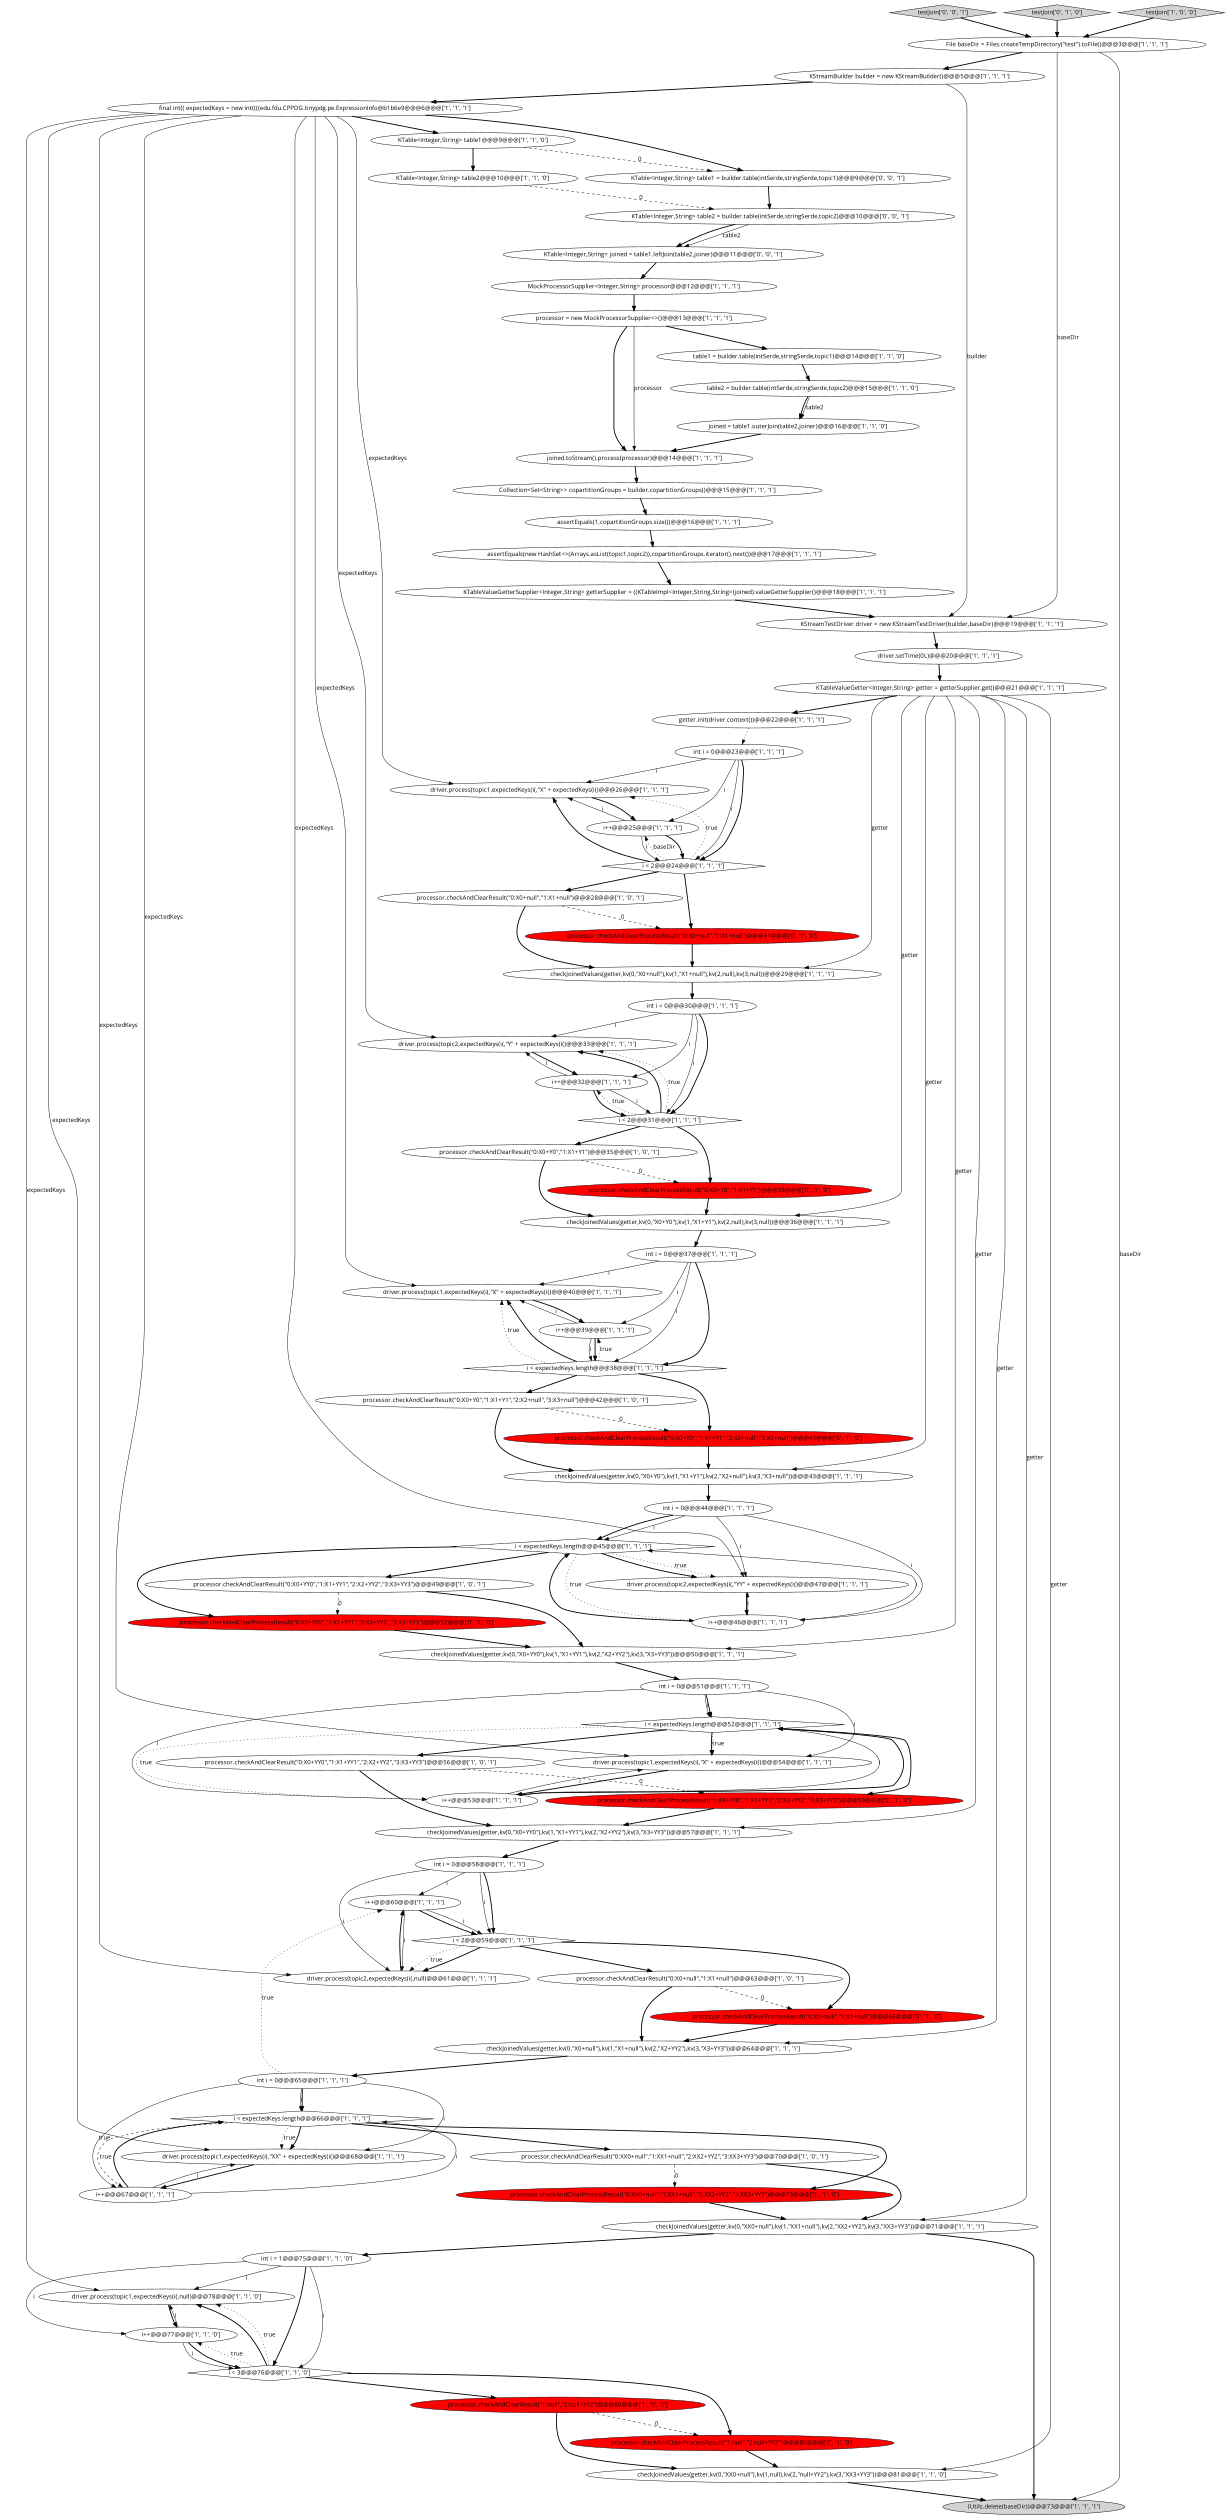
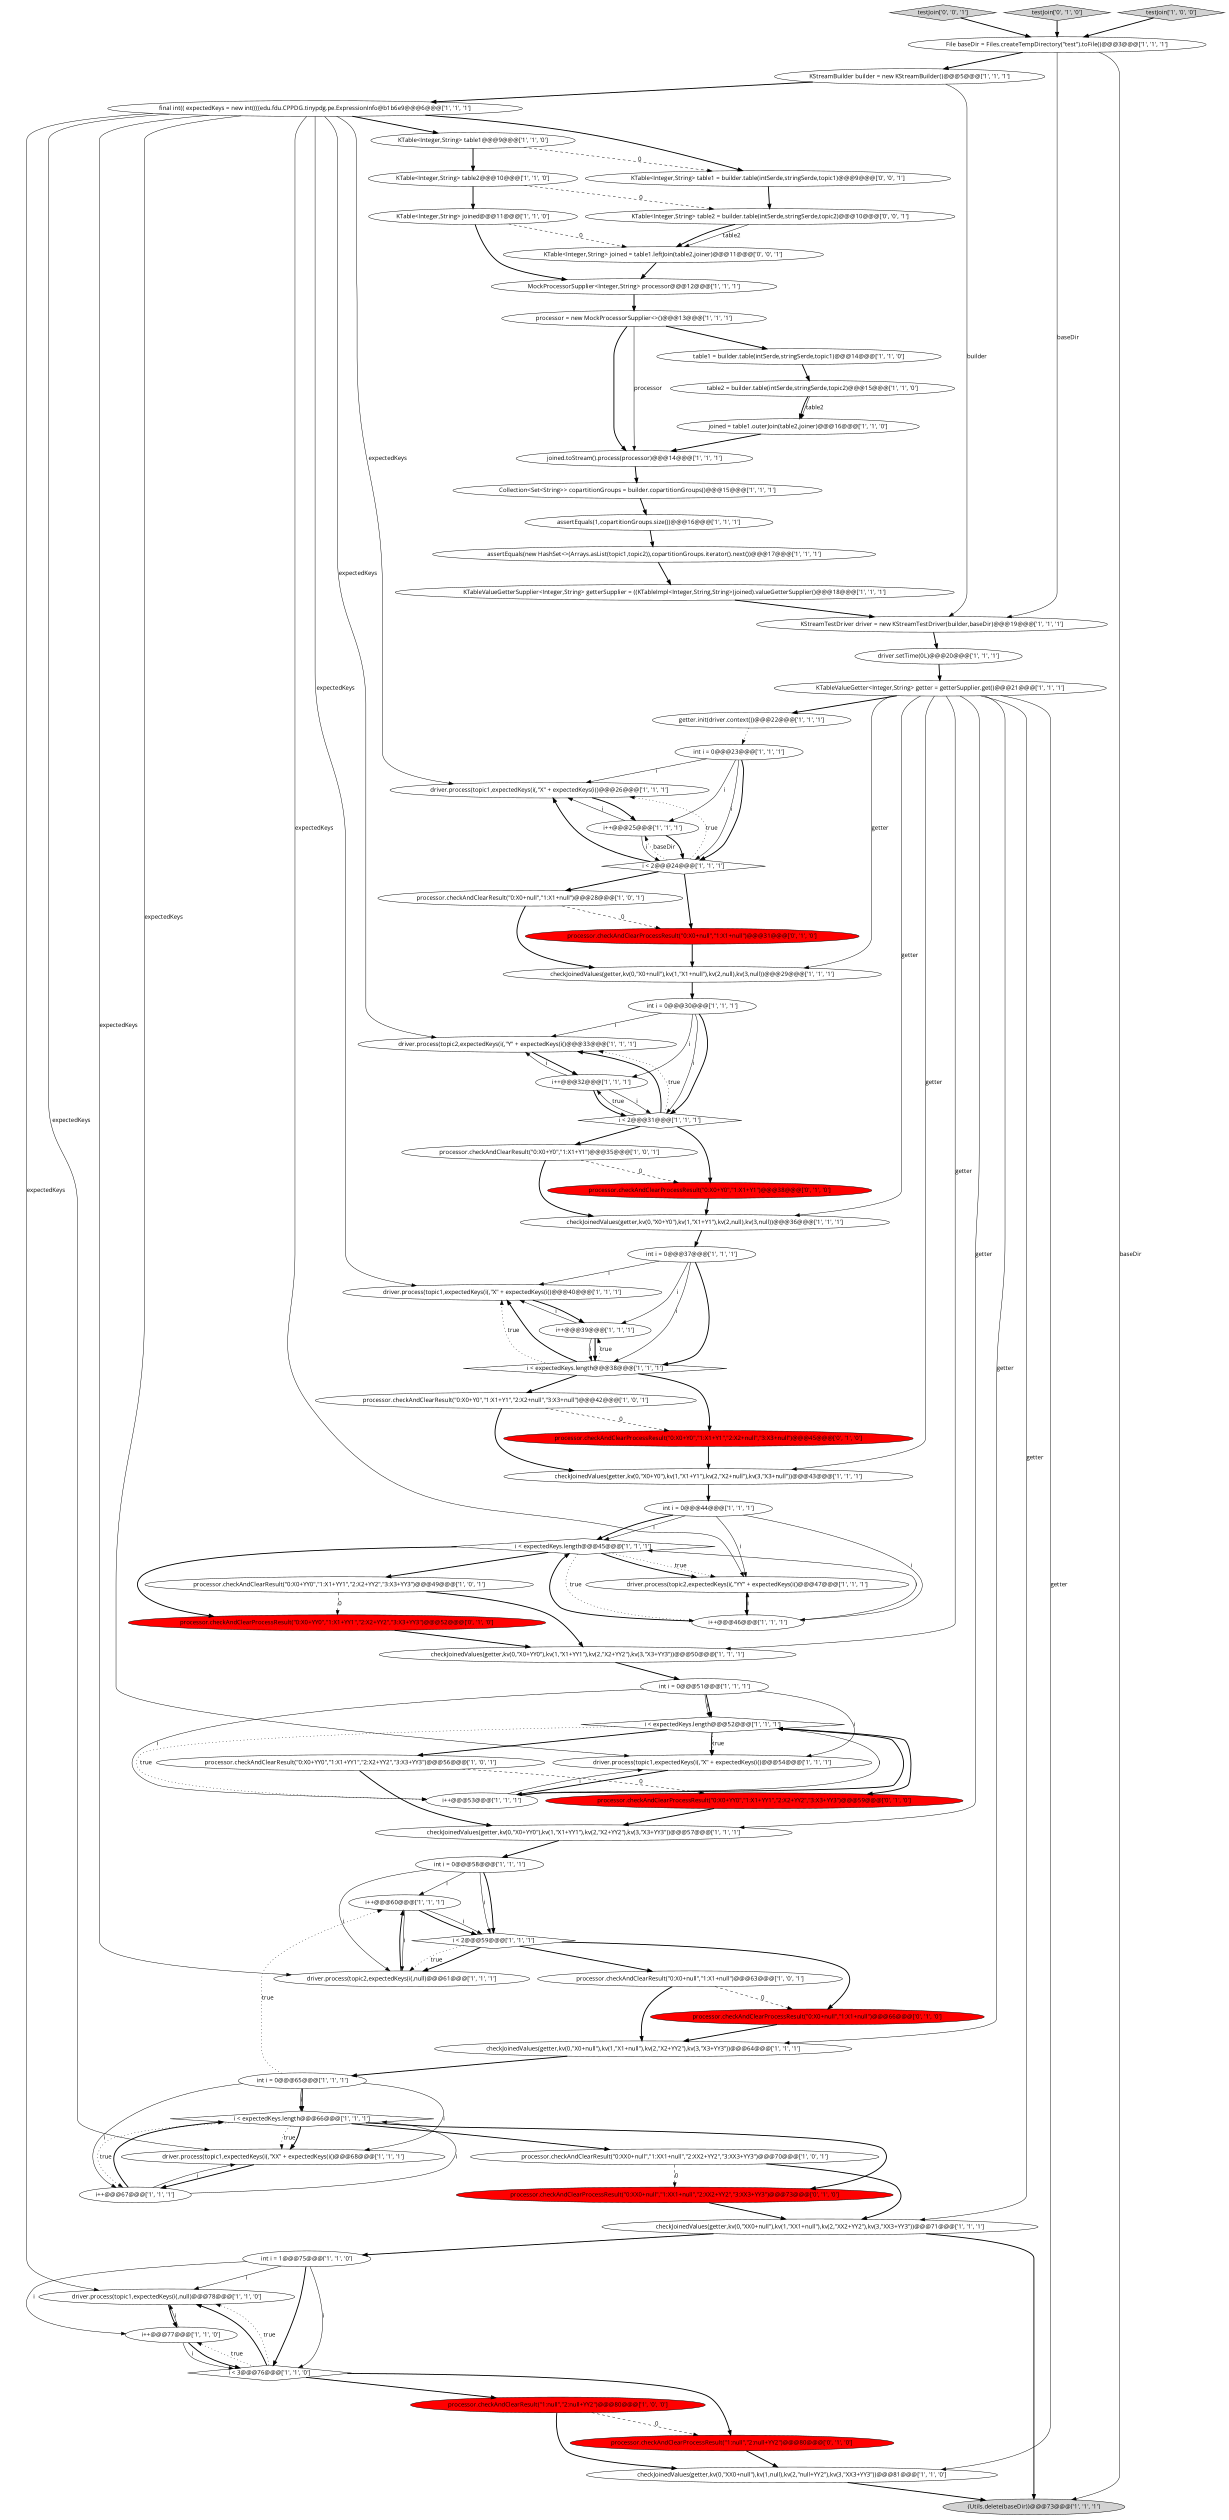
node "KTable<Integer,String> joined@@@11@@@['1', '1', '0']": added
edge "i < 2@@@31@@@['1', '1', '1']" -> "i++@@@32@@@['1', '1', '1']": style dotted -> solid
edge "i < expectedKeys.length@@@66@@@['1', '1', '1']" -> "i++@@@67@@@['1', '1', '1']": style dashed -> dotted
edge "int i = 0@@@65@@@['1', '1', '1']" -> "i++@@@67@@@['1', '1', '1']": label "true" -> "i"
